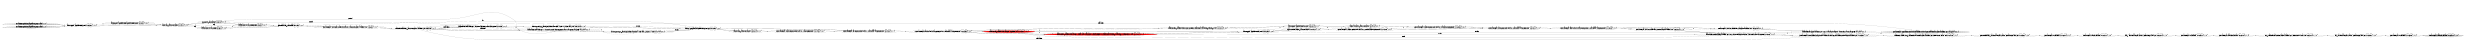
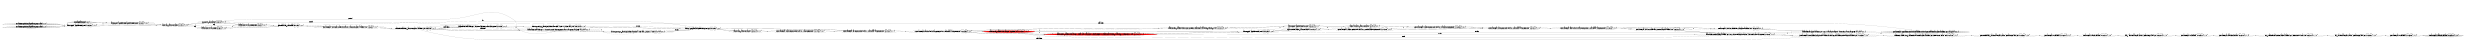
node "testChangedPartitionSpec['0', '0', '1']": added
